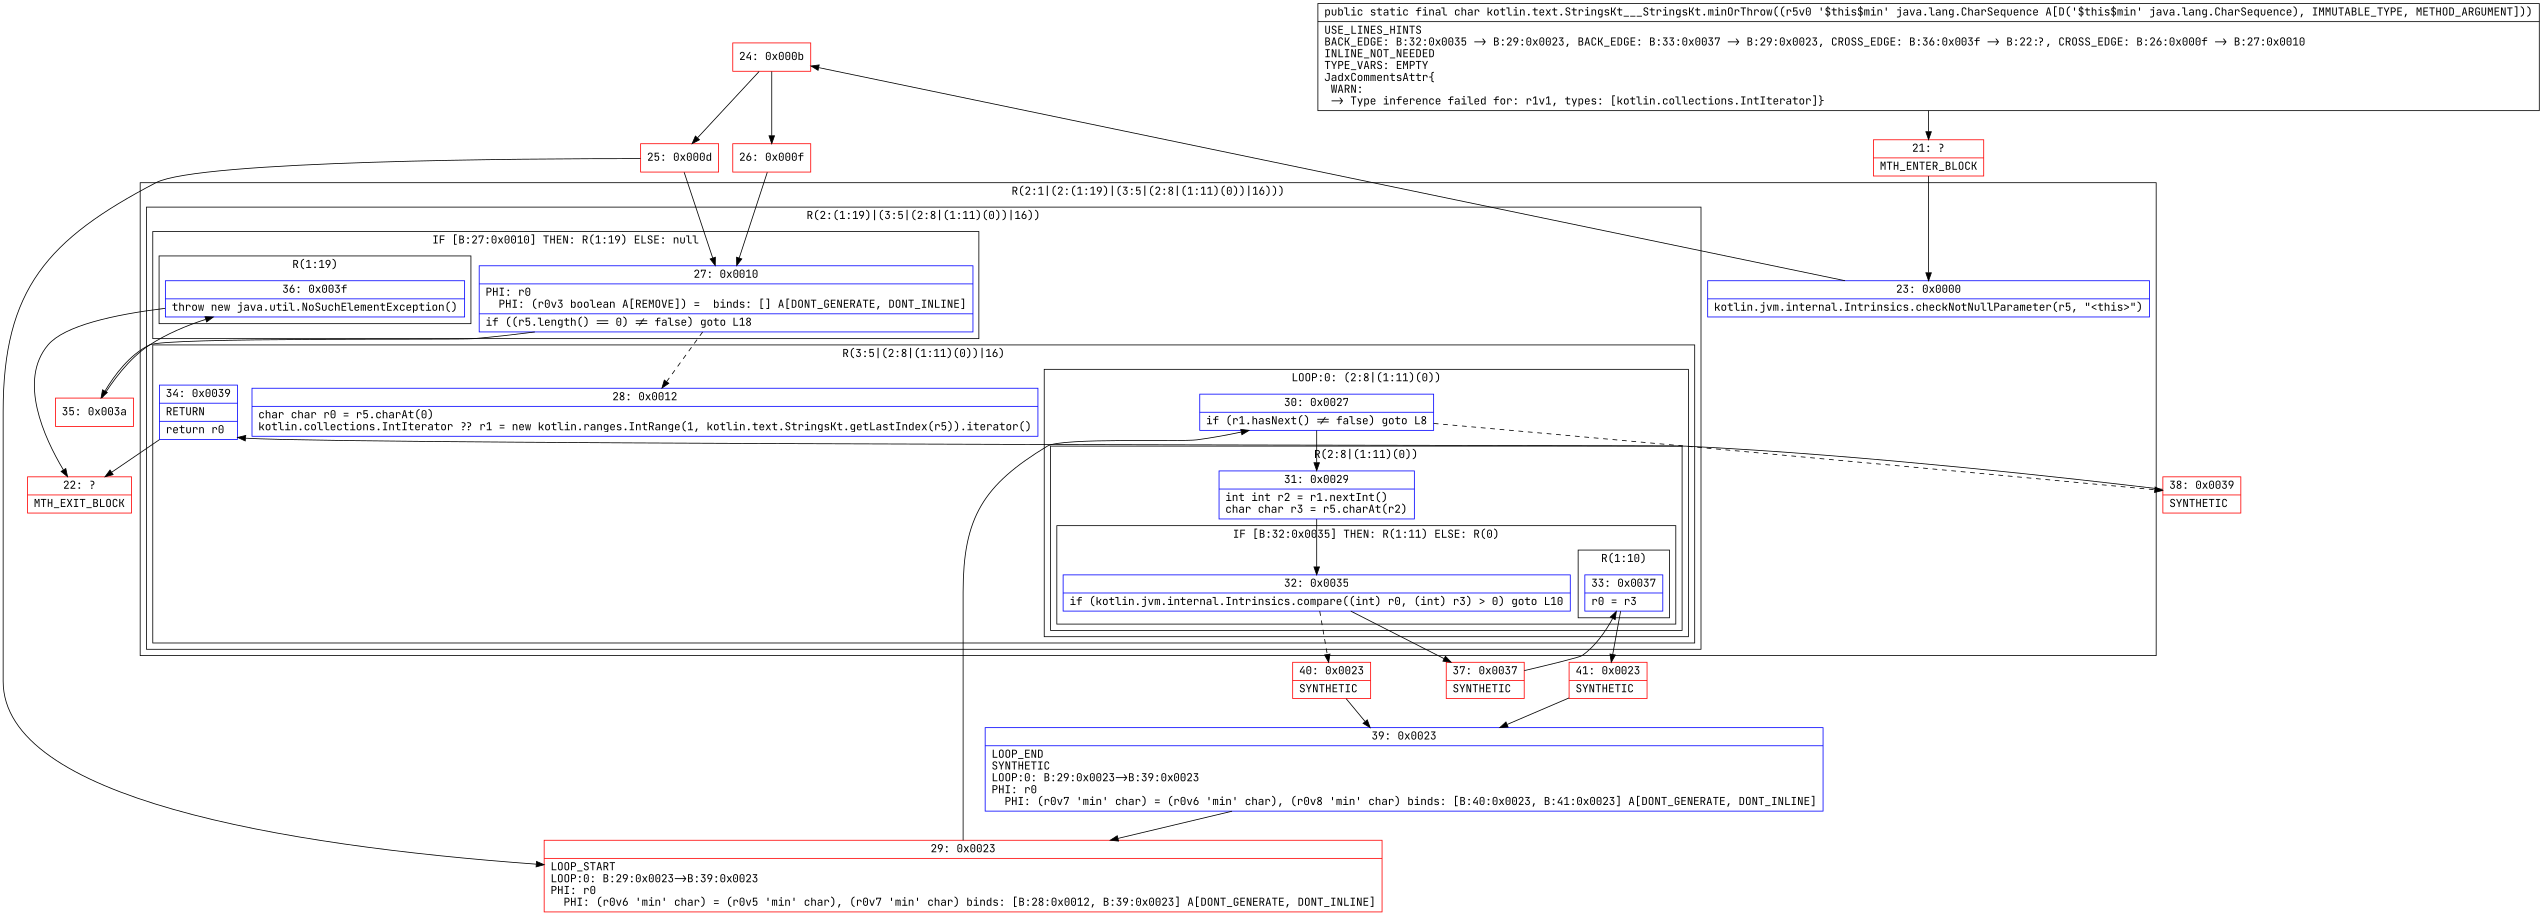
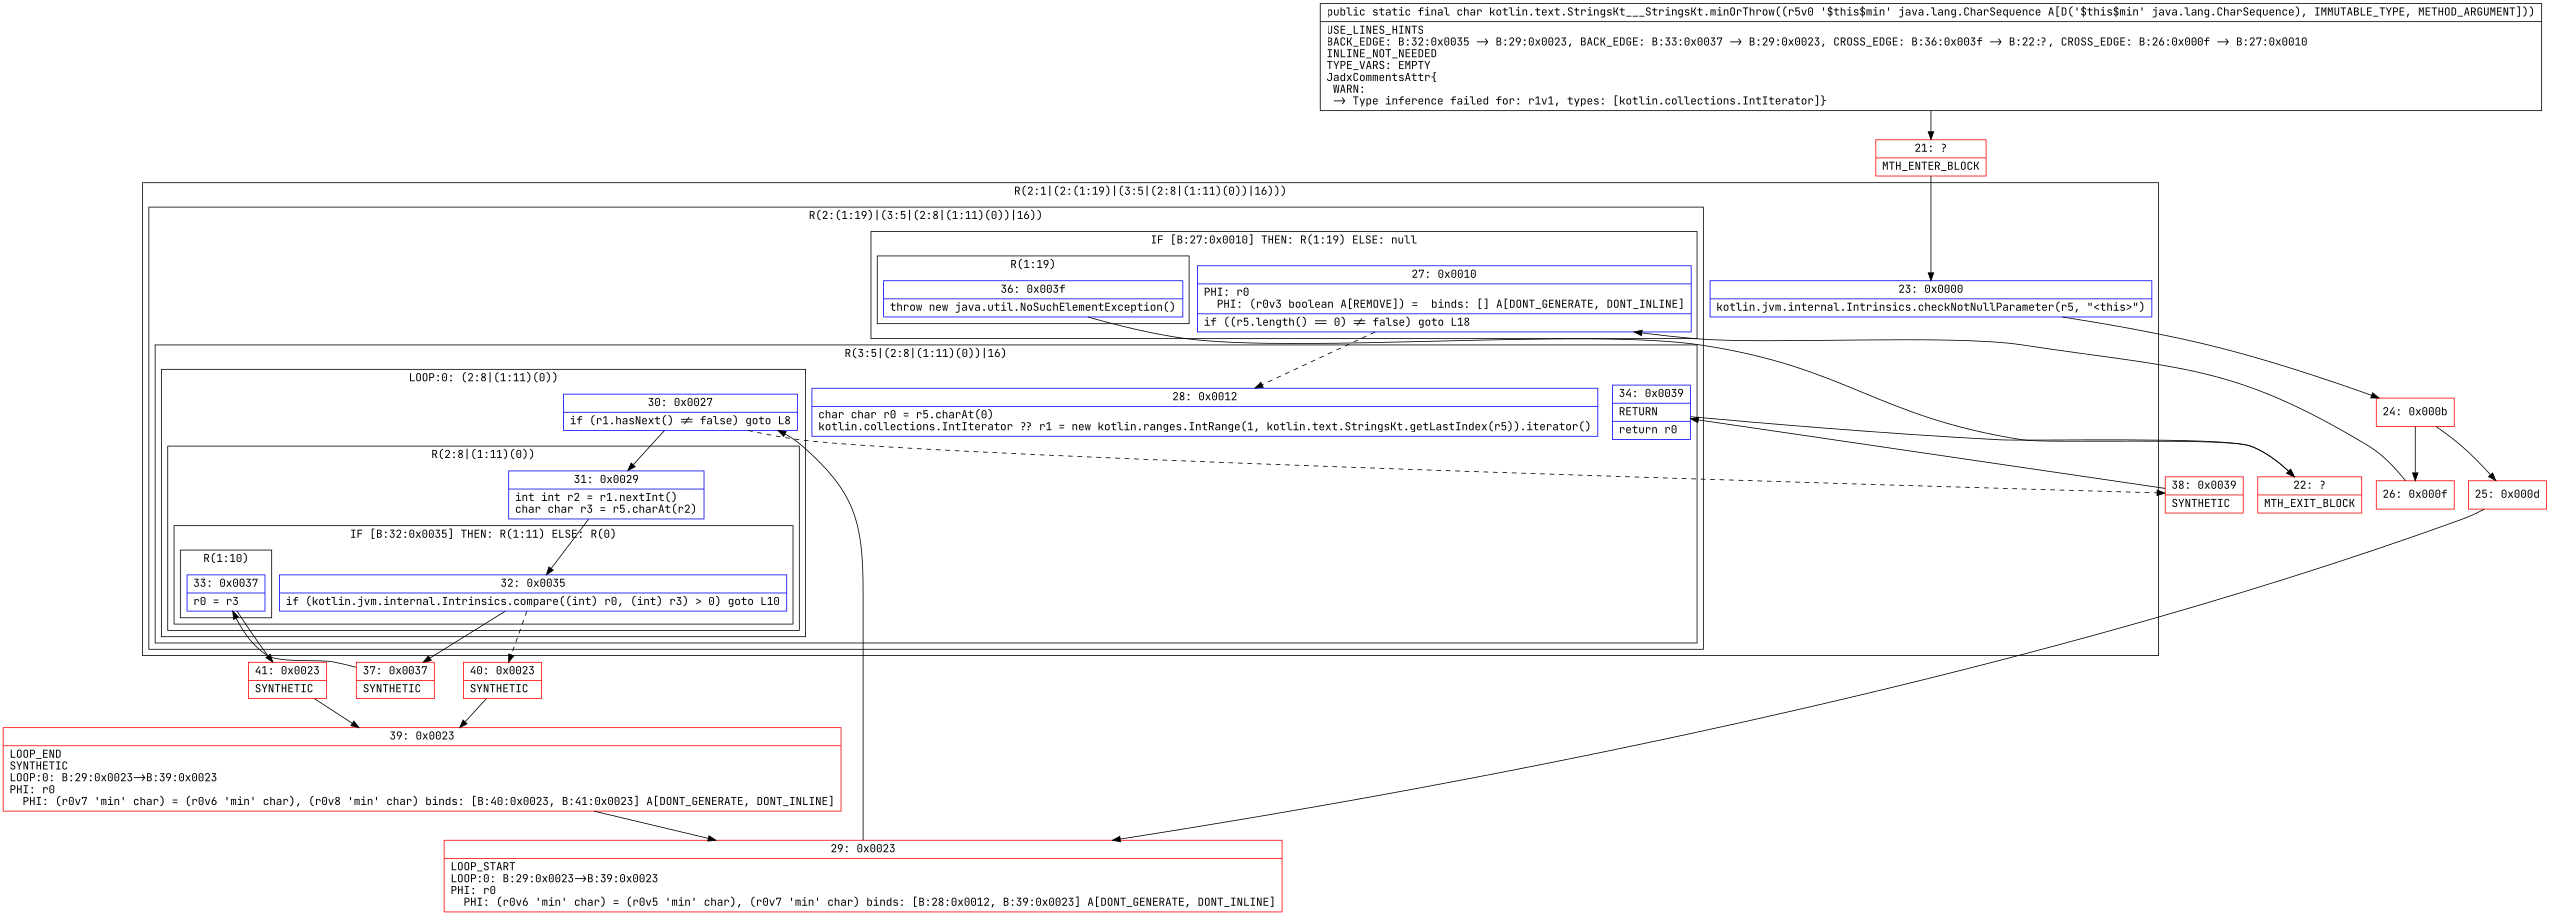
edge "25: 0x000d" -> "27: 0x0010": removed
node "35: 0x003a": removed
node "39: 0x0023": color blue -> red
